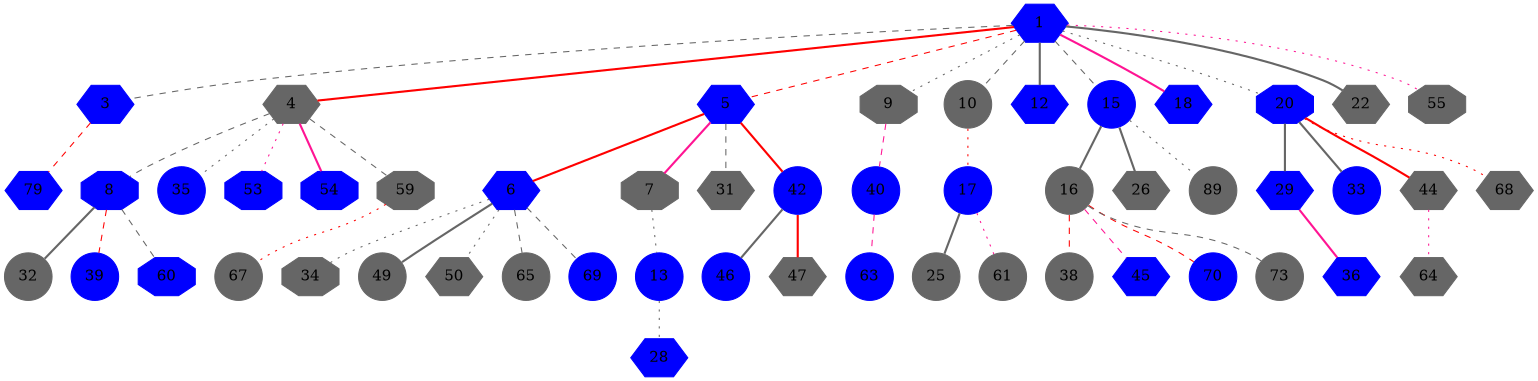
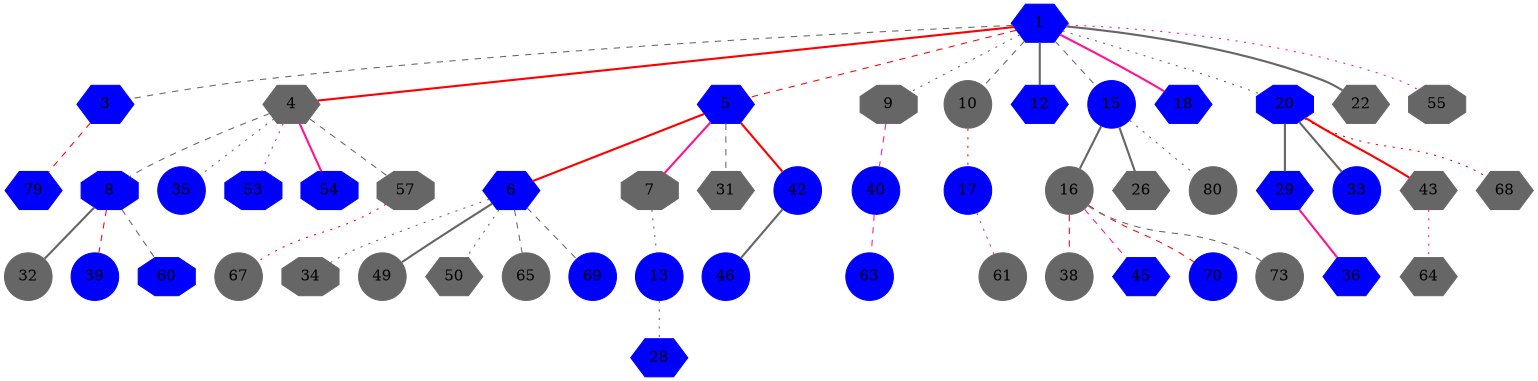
node "59": label "59" -> "57"
node "89": label "89" -> "80"
node "44": label "44" -> "43"
node "47": removed
node "25": removed
